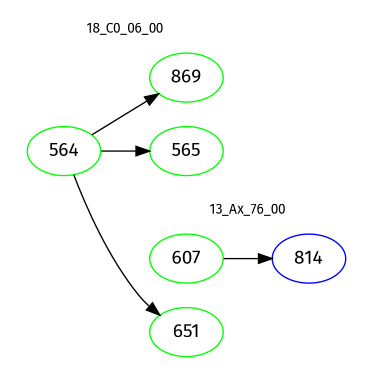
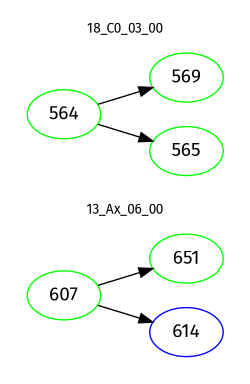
cluster "18_C0_06_00": label "18_C0_06_00" -> "18_C0_03_00"
node "869": label "869" -> "569"
cluster "13_Ax_76_00": label "13_Ax_76_00" -> "13_Ax_06_00"
edge "564" -> "651": now "607" -> "651"
node "814": label "814" -> "614"
